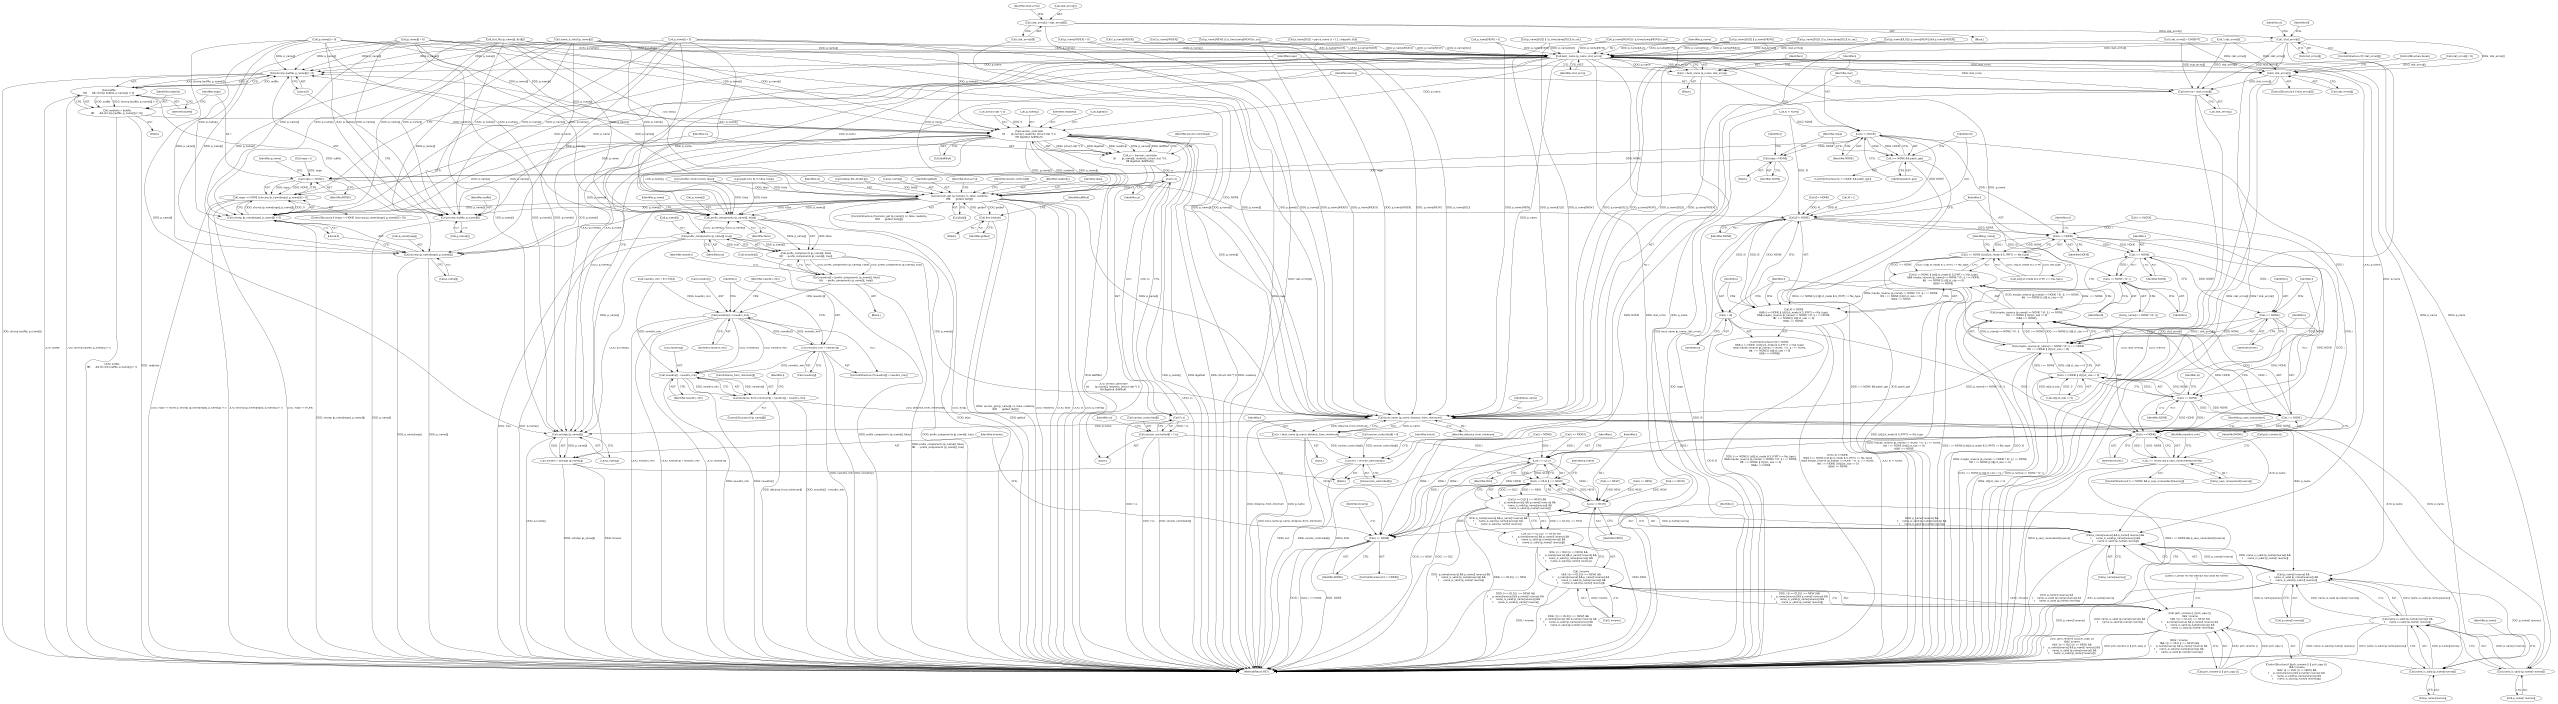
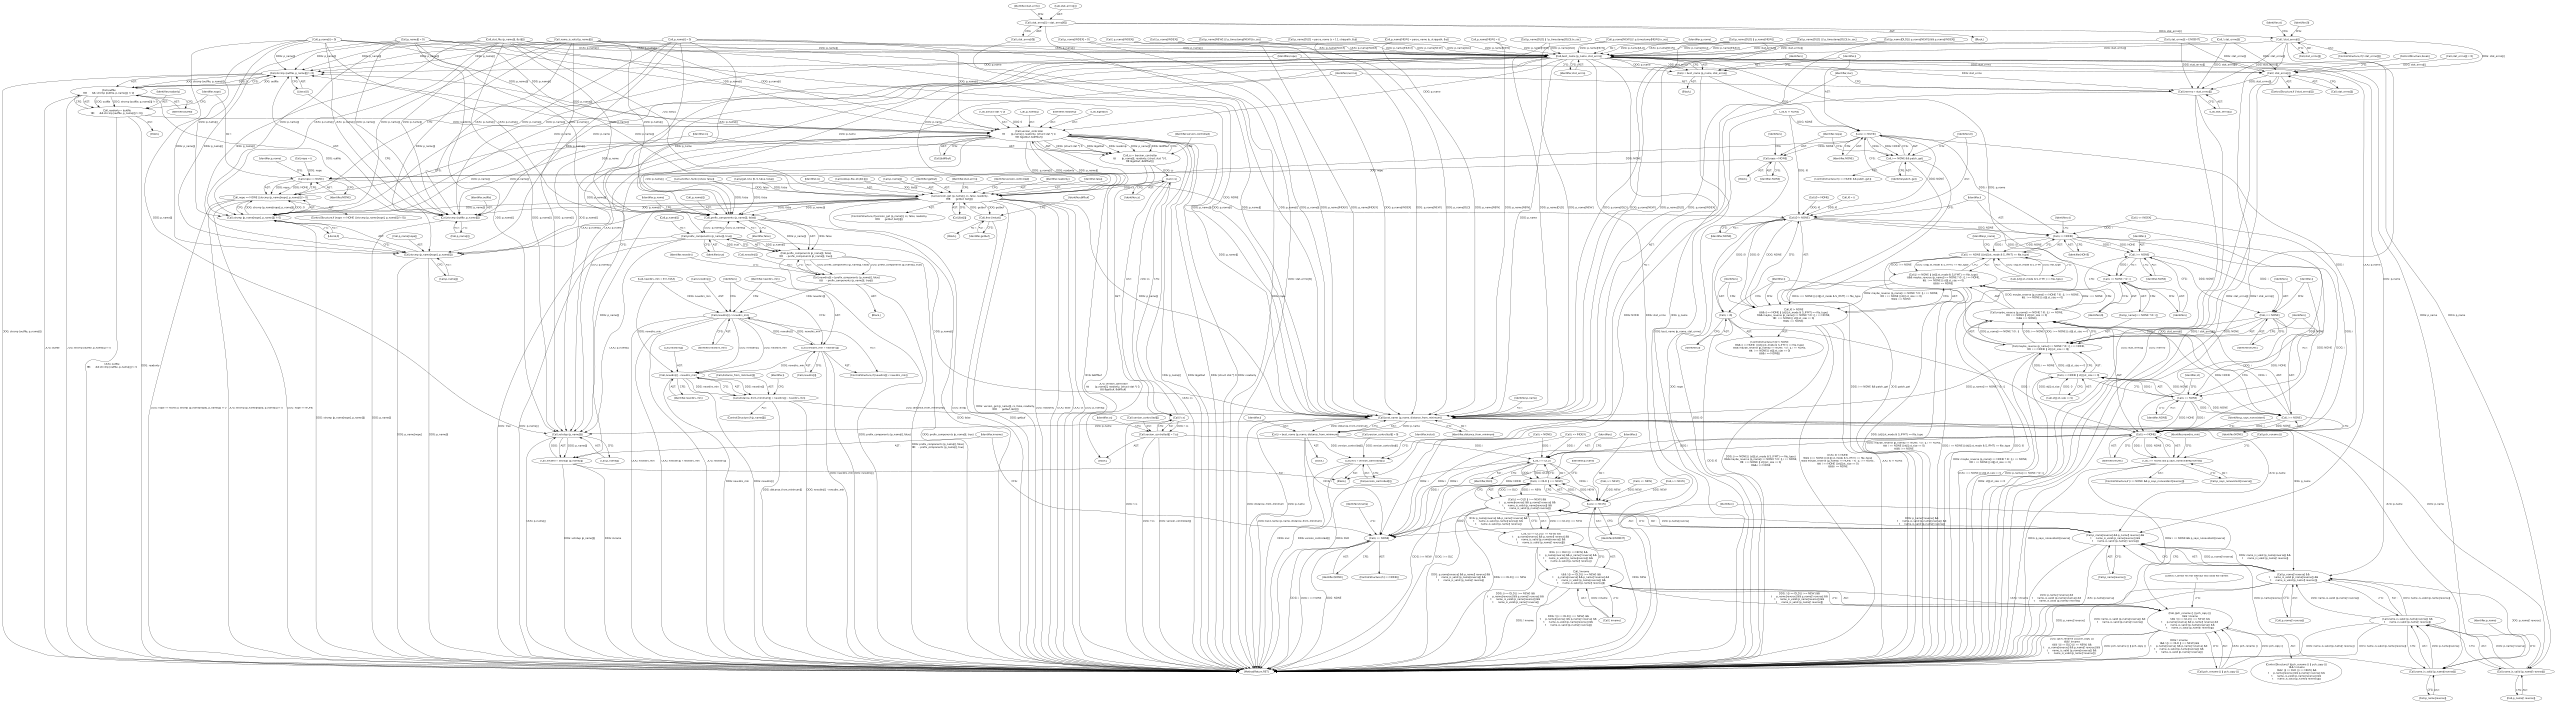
node "(Call,p_name[NEW] = parse_name (u, strippath, &u))": added
node "(Identifier,NEW)": label "(Identifier,NEW)" -> "(Identifier,ENOENT)"
